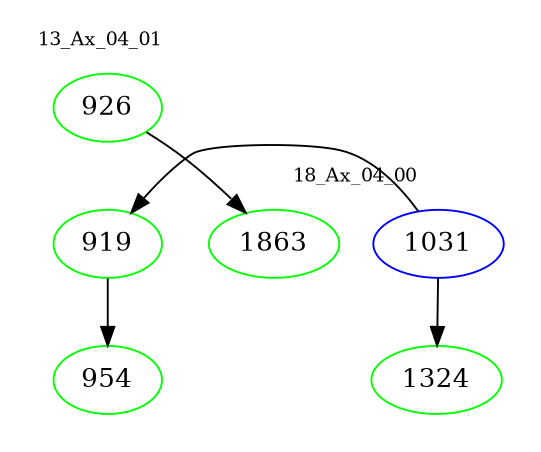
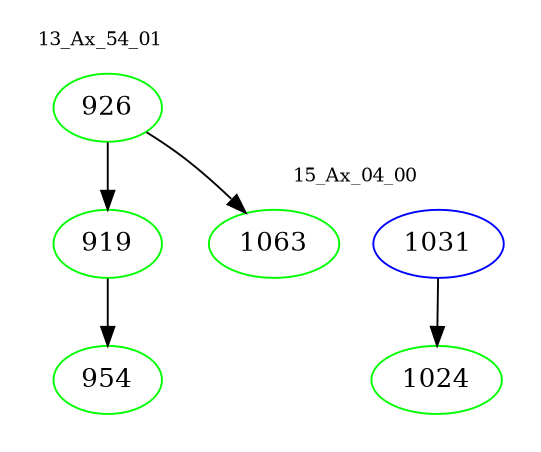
cluster "13_Ax_04_01": label "13_Ax_04_01" -> "13_Ax_54_01"
edge "1031" -> "919": now "926" -> "919"
cluster "18_Ax_04_00": label "18_Ax_04_00" -> "15_Ax_04_00"
node "1863": label "1863" -> "1063"
node "1324": label "1324" -> "1024"
